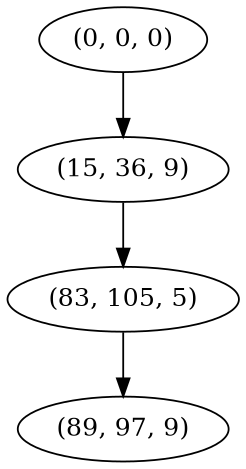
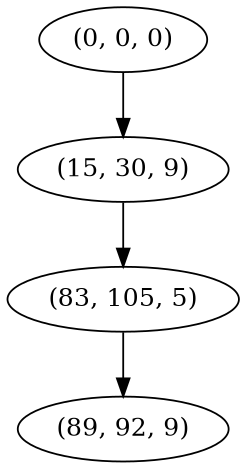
node "(15, 36, 9)": label "(15, 36, 9)" -> "(15, 30, 9)"
node "(89, 97, 9)": label "(89, 97, 9)" -> "(89, 92, 9)"
